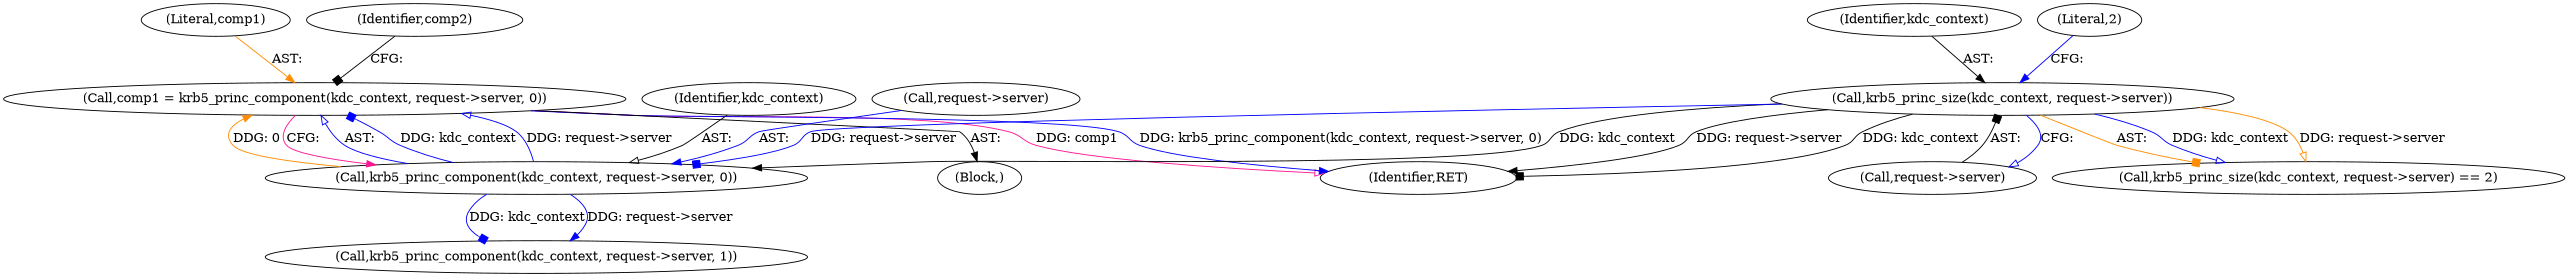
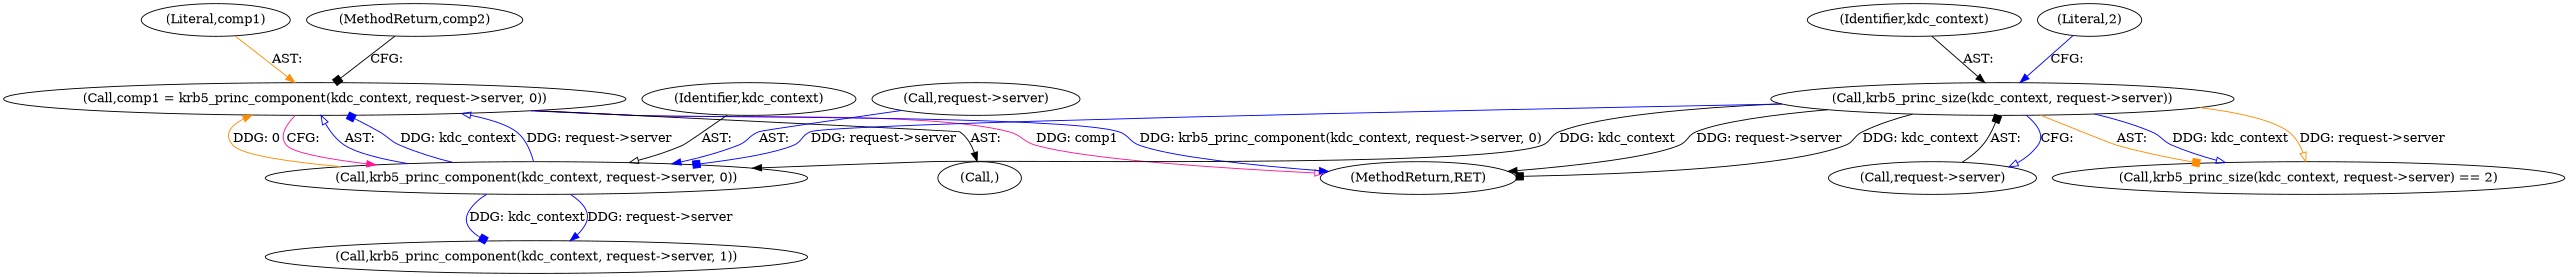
node "(Identifier,comp2)": label "(Identifier,comp2)" -> "(MethodReturn,comp2)"
node "(Block,)": label "(Block,)" -> "(Call,)"
node "(Identifier,RET)": label "(Identifier,RET)" -> "(MethodReturn,RET)"
